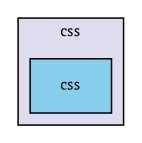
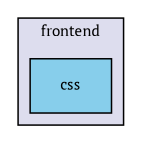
cluster "css": label "css" -> "frontend"
